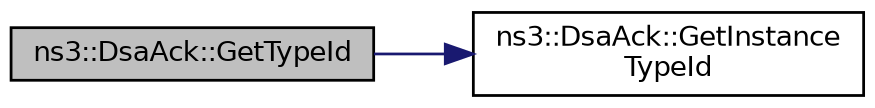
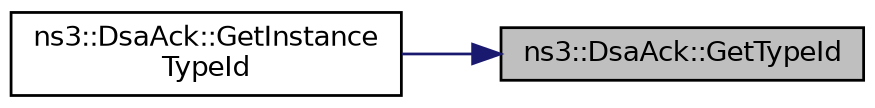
edge "ns3::DsaAck::GetTypeId" -> "ns3::DsaAck::GetInstance TypeId": reversed
